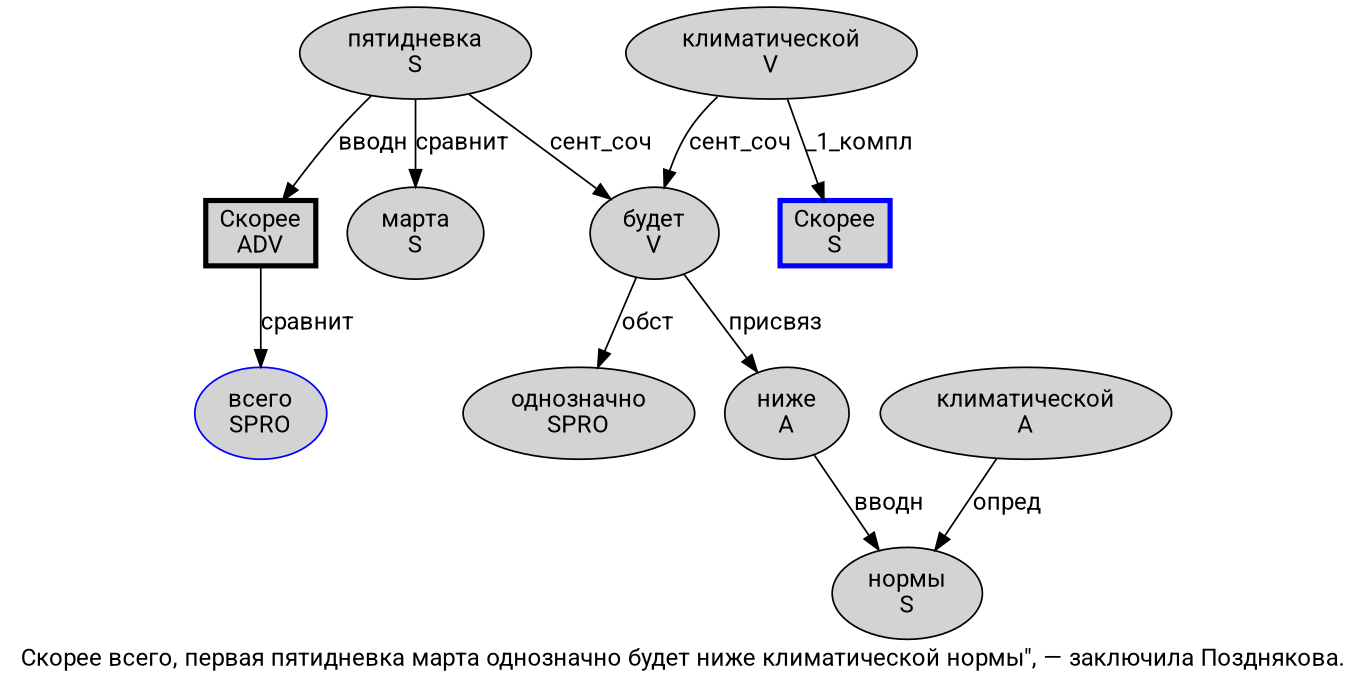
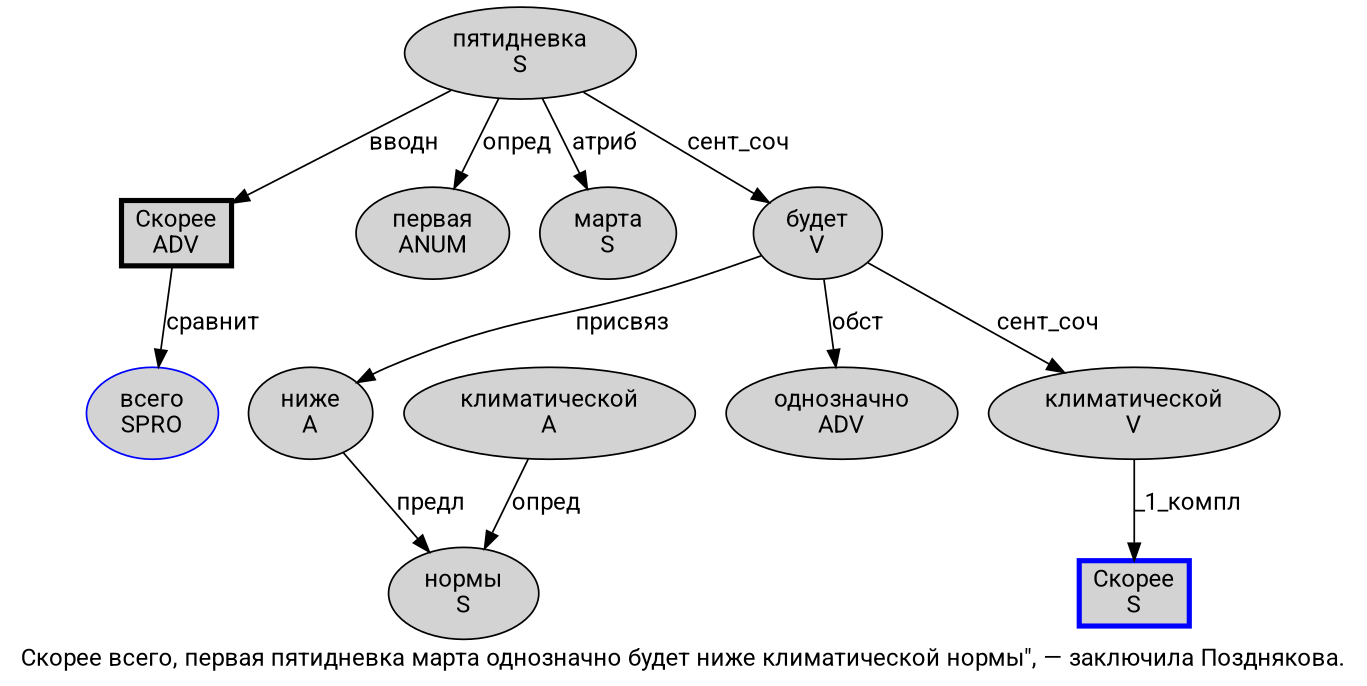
edge "климатической V" -> "будет V": reversed
edge "пятидневка S" -> "марта S": label "сравнит" -> "атриб"
node "первая ANUM": added
node "однозначно SPRO": label "однозначно SPRO" -> "однозначно ADV"
edge "ниже A" -> "нормы S": label "вводн" -> "предл"
